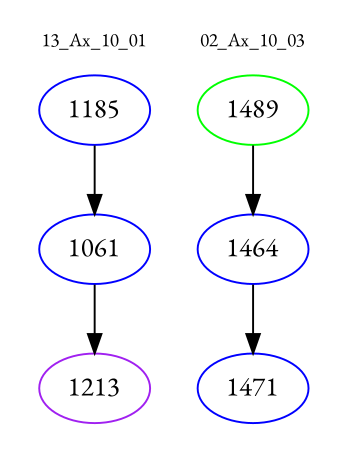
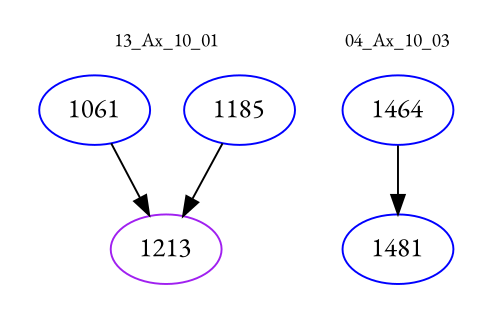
cluster "02_Ax_10_03": label "02_Ax_10_03" -> "04_Ax_10_03"
node "1489": removed
edge "1185" -> "1061": now "1185" -> "1213"
node "1471": label "1471" -> "1481"
